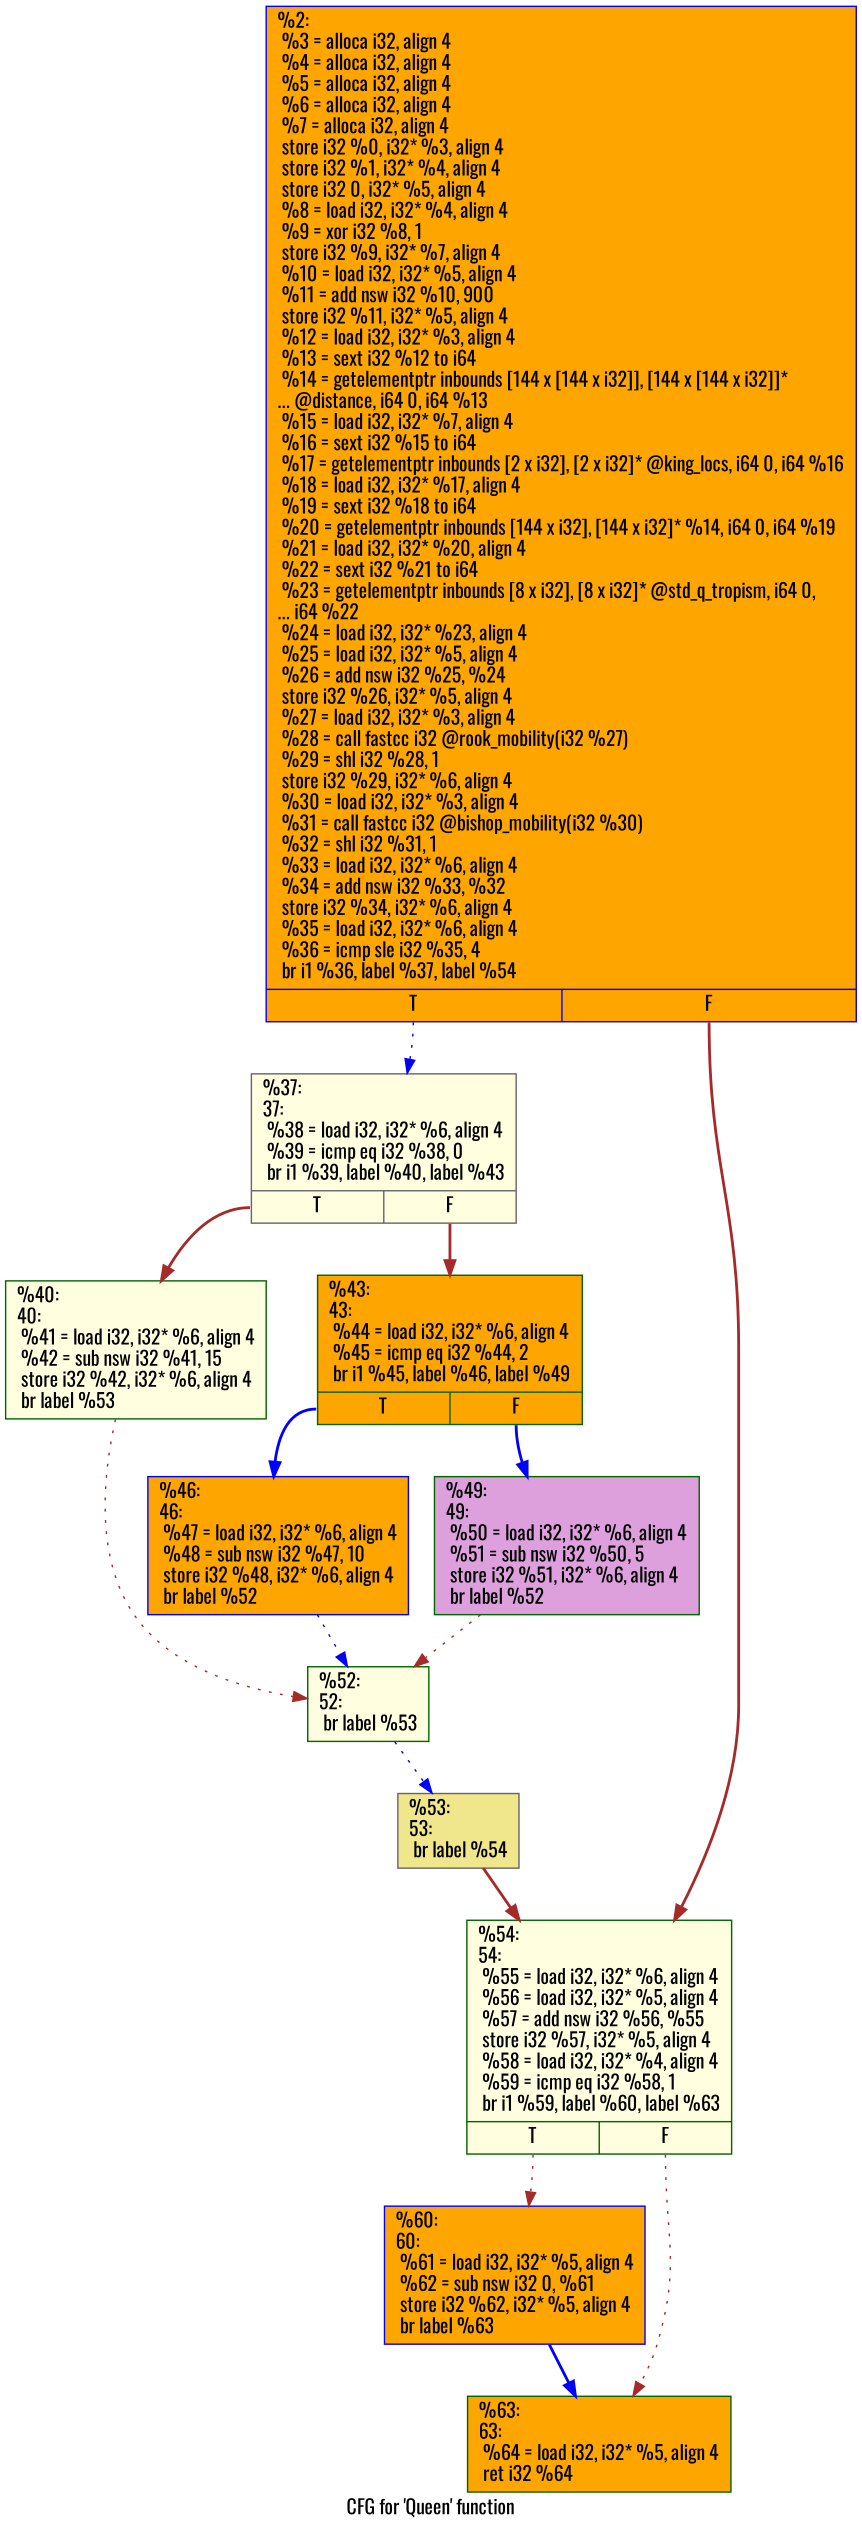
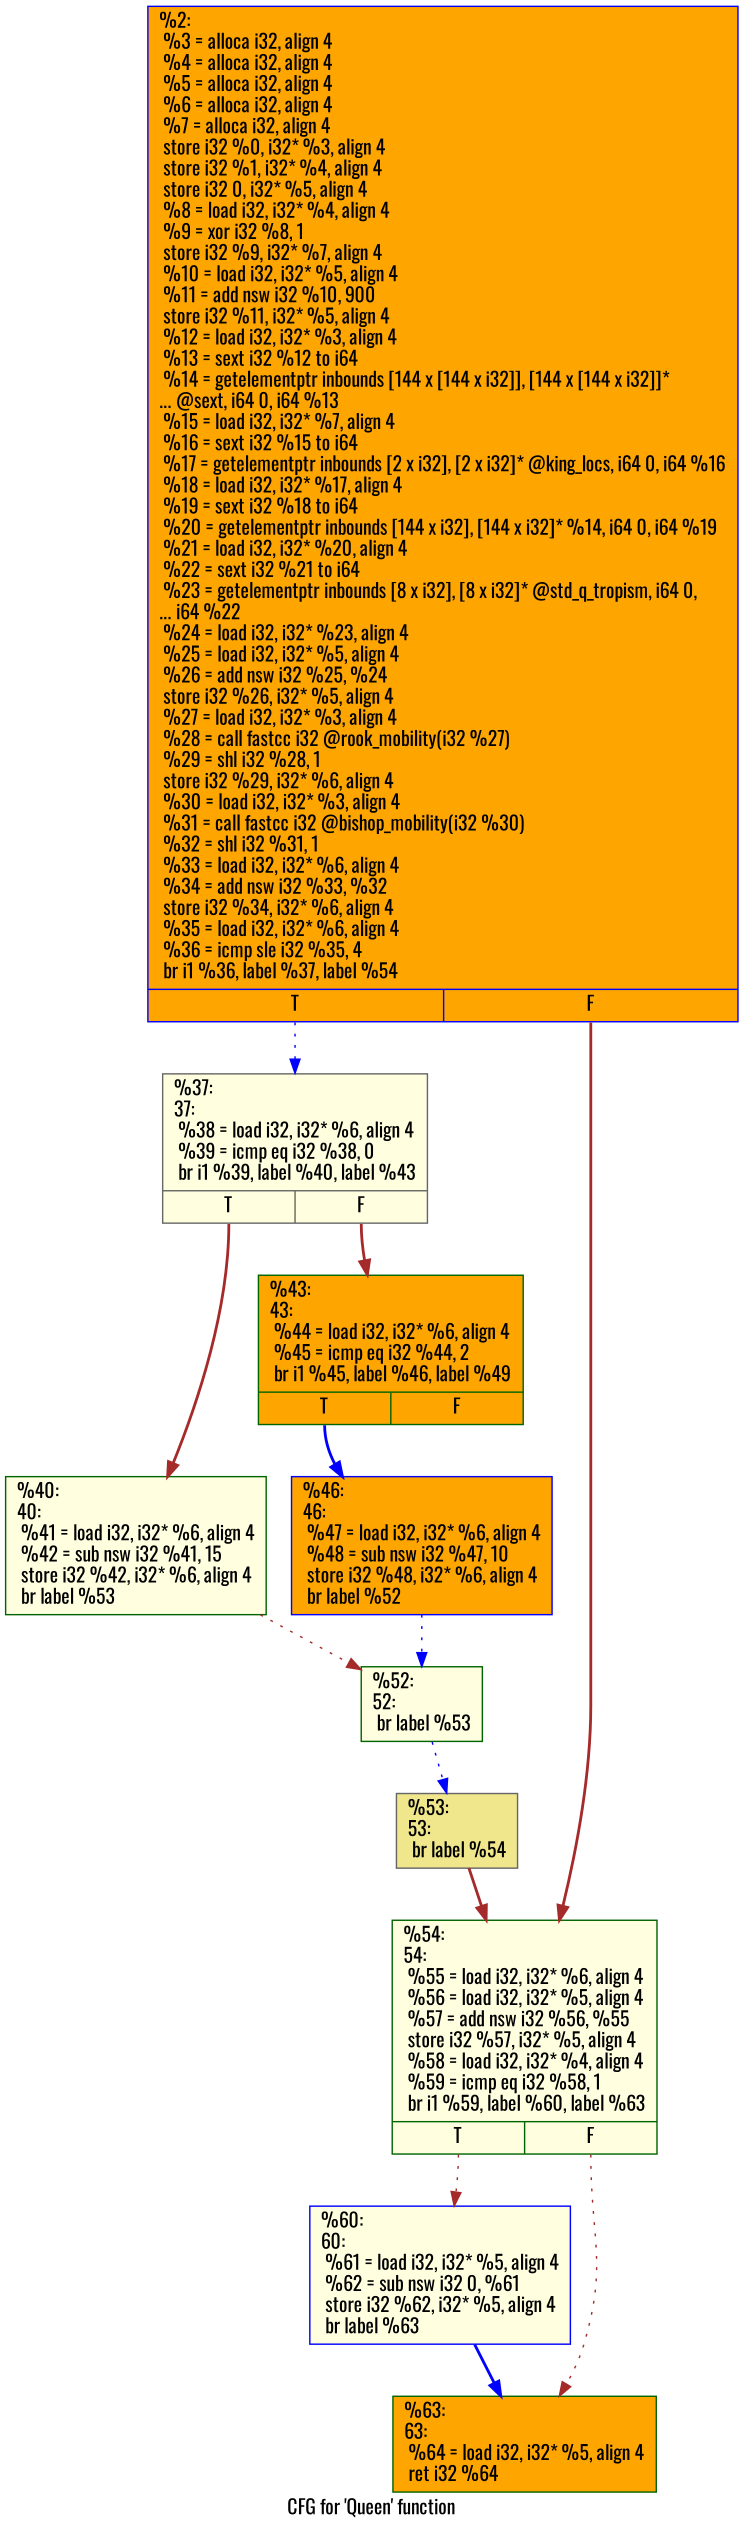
node "%2:": text "... @distance, i64 0, i64 %13" -> "... @sext, i64 0, i64 %13"
node "%49:": removed
node "%60:": fillcolor orange -> lightyellow
